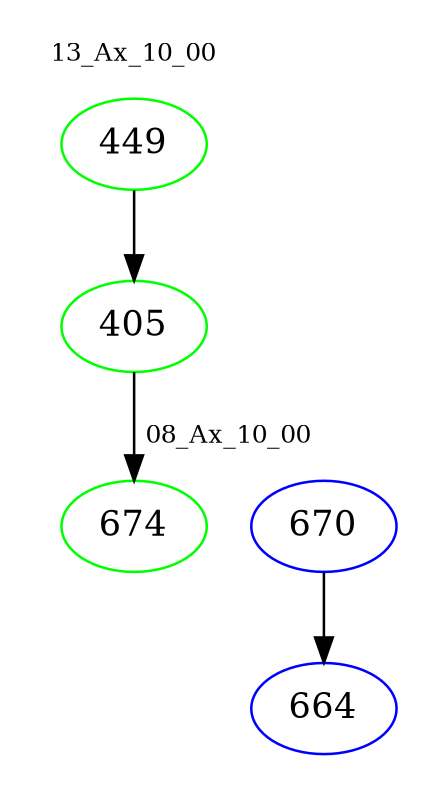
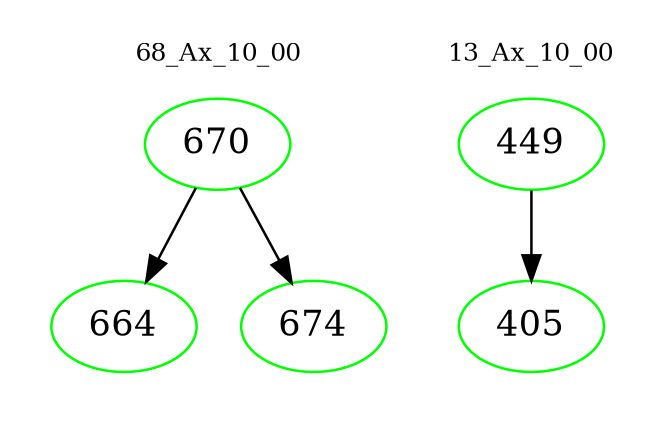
edge "405" -> "674": now "670" -> "674"
cluster "08_Ax_10_00": label "08_Ax_10_00" -> "68_Ax_10_00"
node "670": color blue -> green
node "664": color blue -> green
